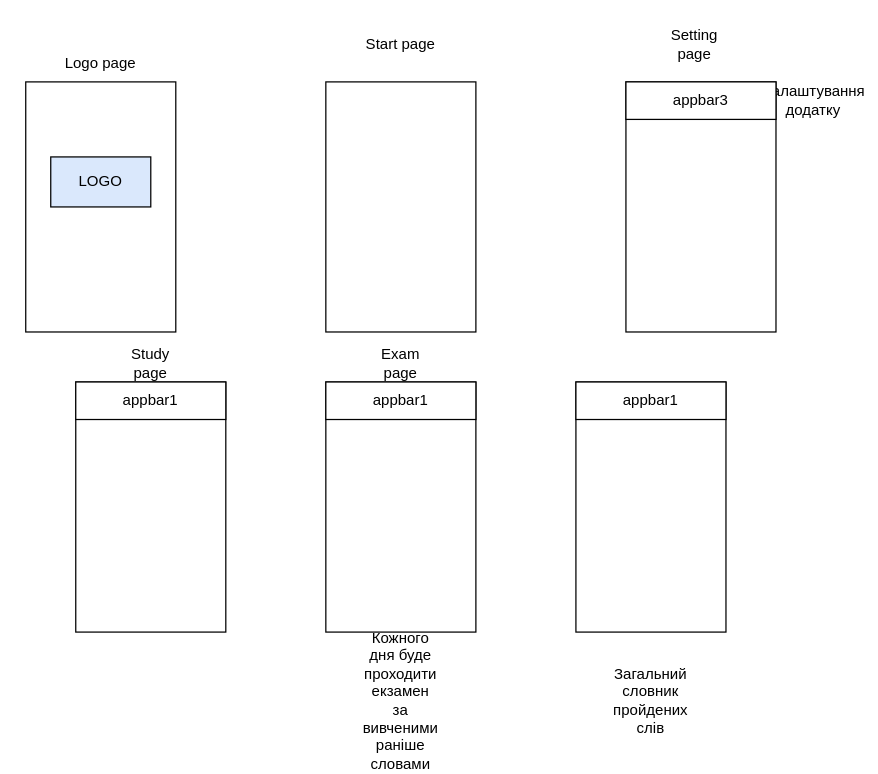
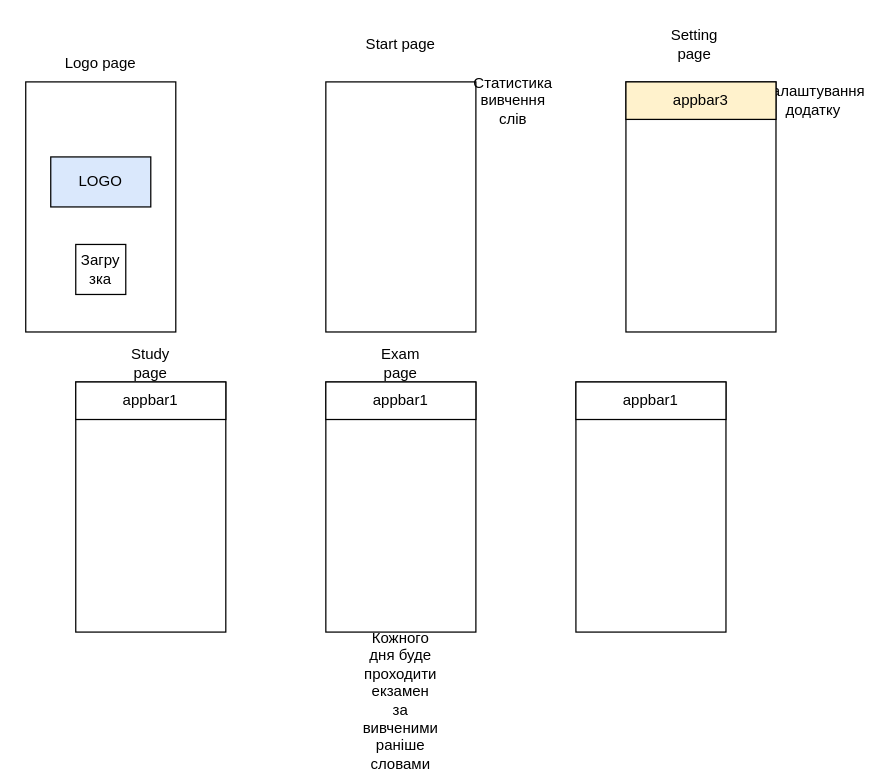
node "Статистика вивчення слів": added
node "appbar3": fillcolor #ffffff -> #fff2cc
node "Загру зка": added
node "Загальний словник пройдених слів": removed
